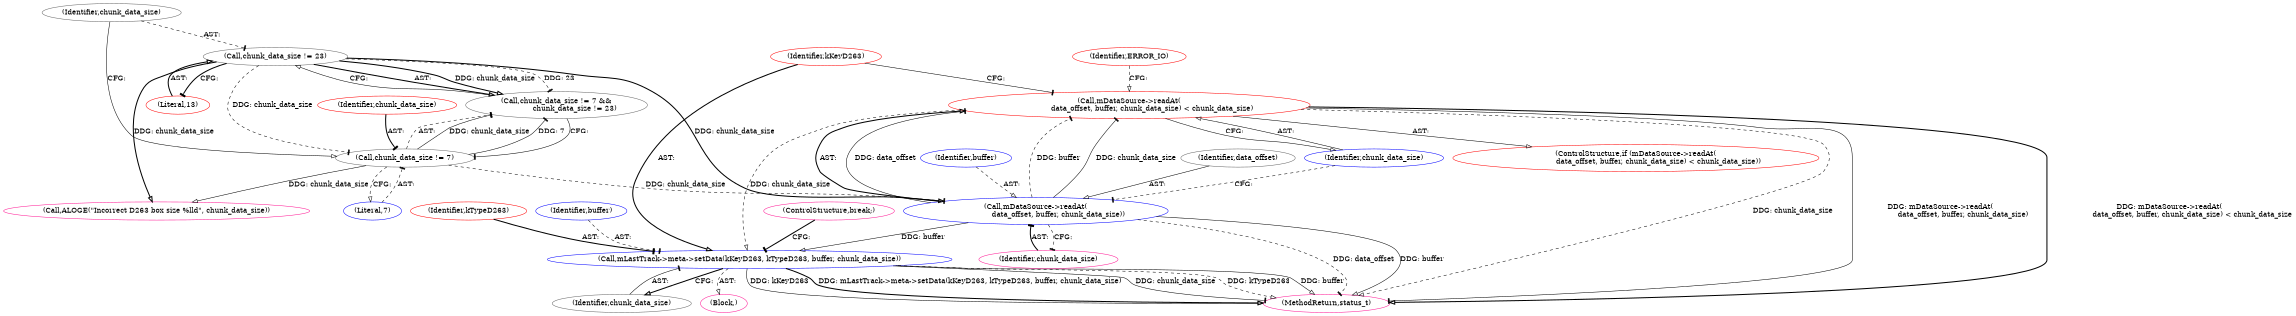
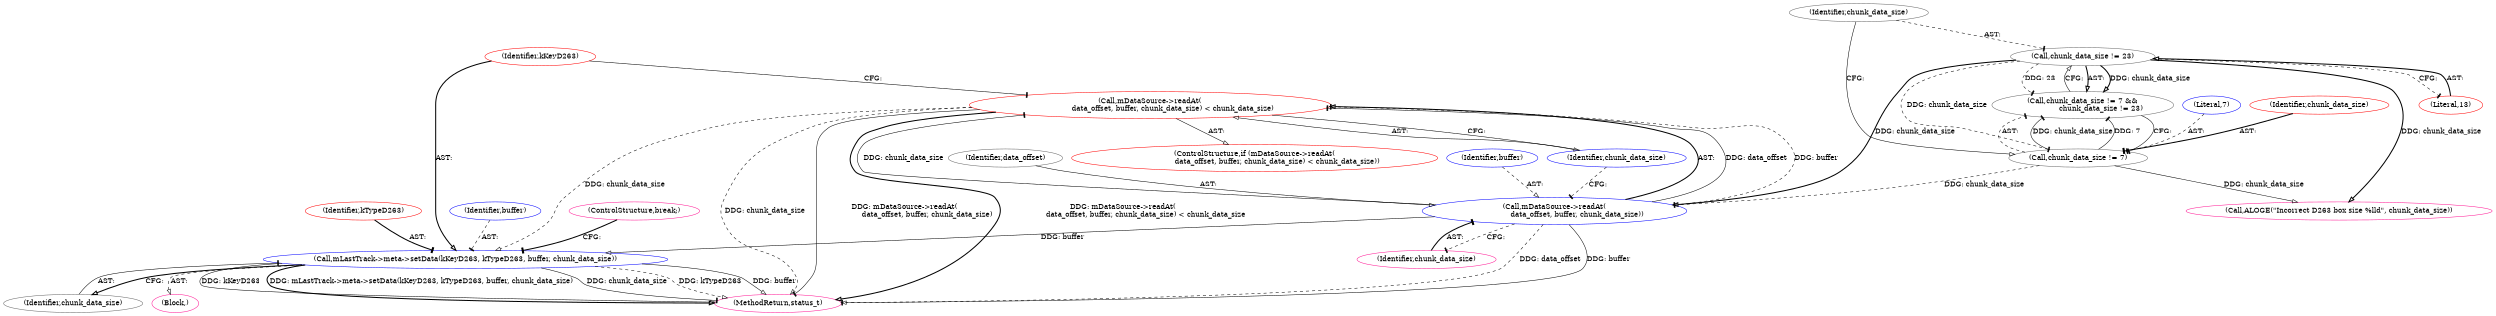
node "(Identifier,ERROR_IO)": removed
edge "(Call,chunk_data_size != 23)" -> "(Literal,13)": style bold -> dashed
edge "(Call,chunk_data_size != 7)" -> "(Literal,7)": removed, label "CFG:"
